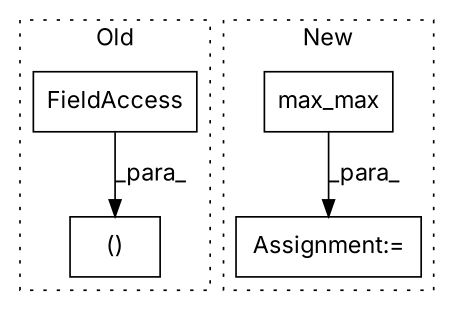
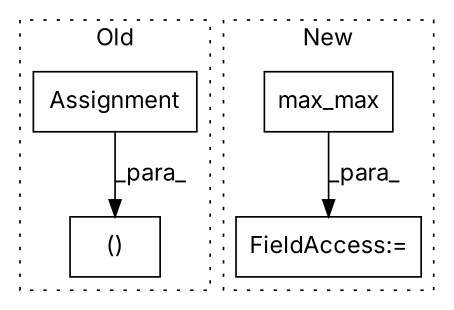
node "FieldAccess": label "FieldAccess" -> "Assignment"
node "Assignment:=": label "Assignment:=" -> "FieldAccess:="
